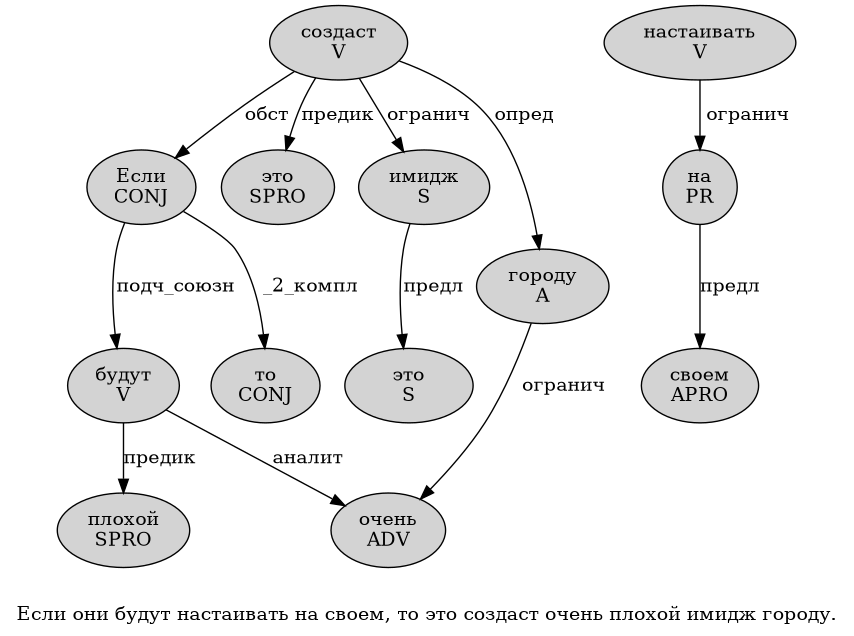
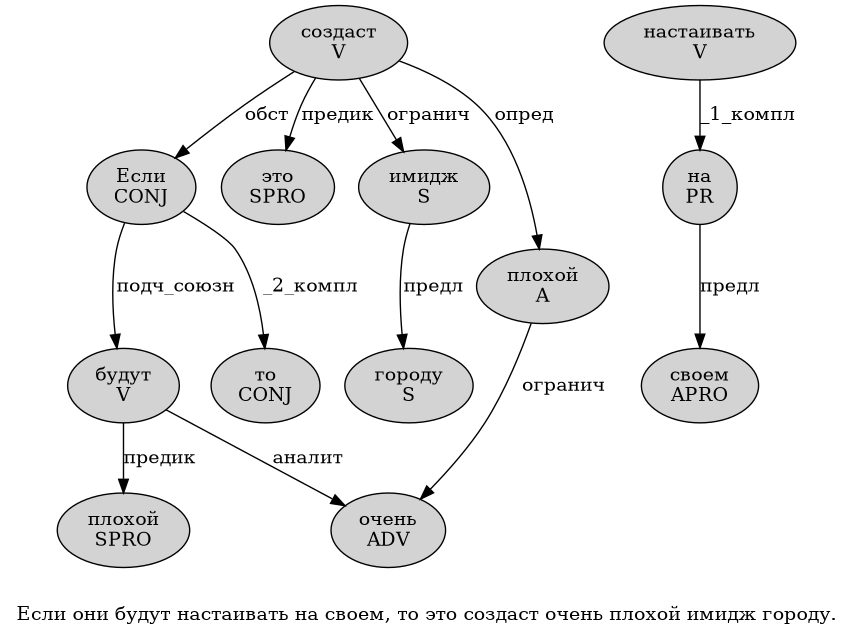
edge "настаивать V" -> "на PR": label "огранич" -> "_1_компл"
node "городу A": label "городу A" -> "плохой A"
node "это S": label "это S" -> "городу S"
